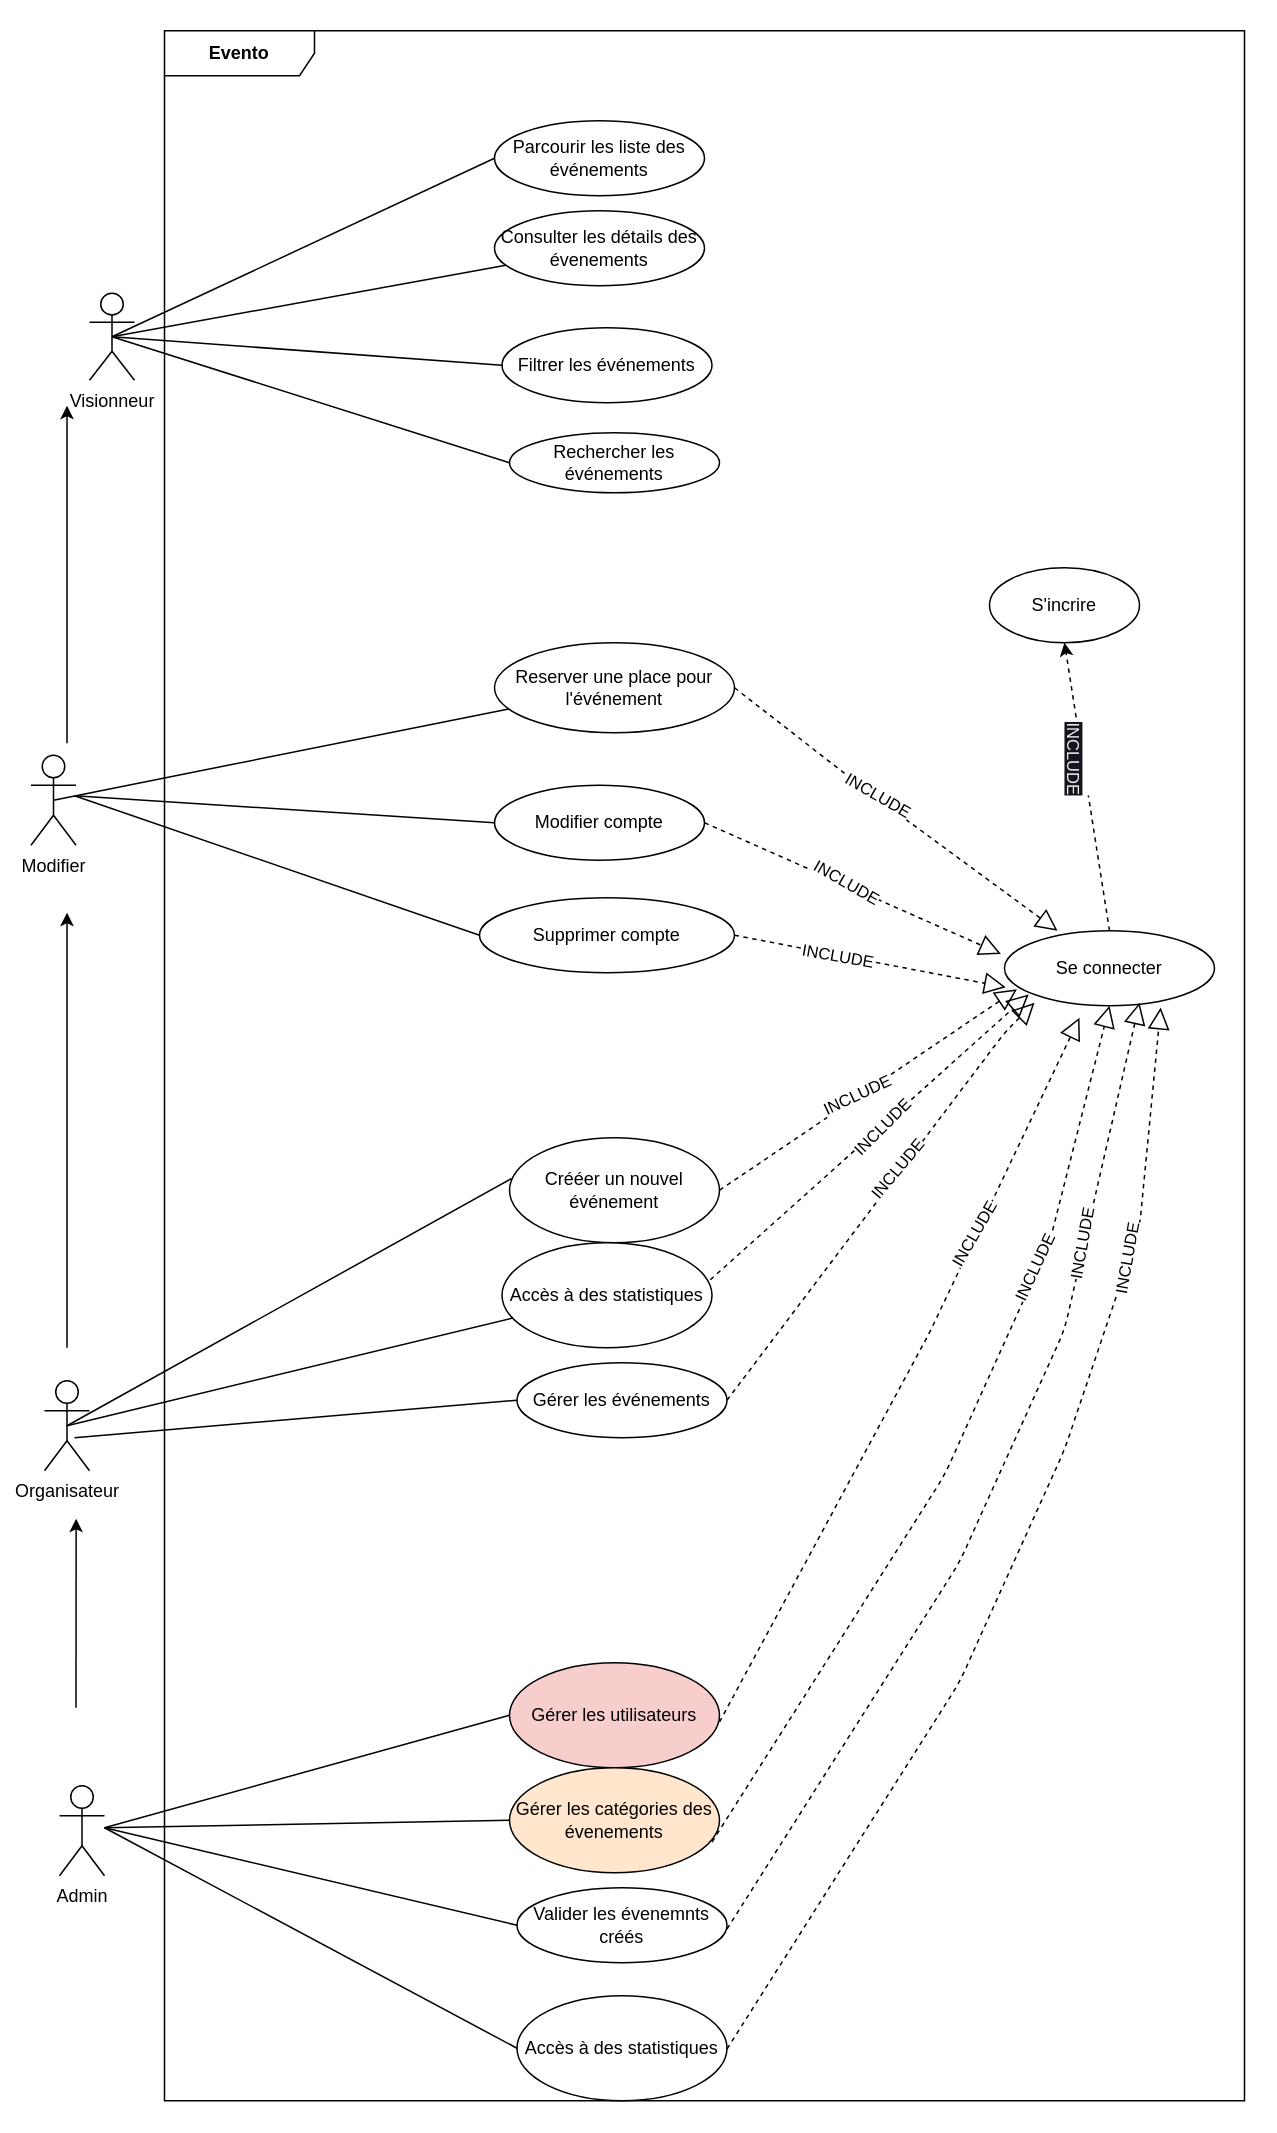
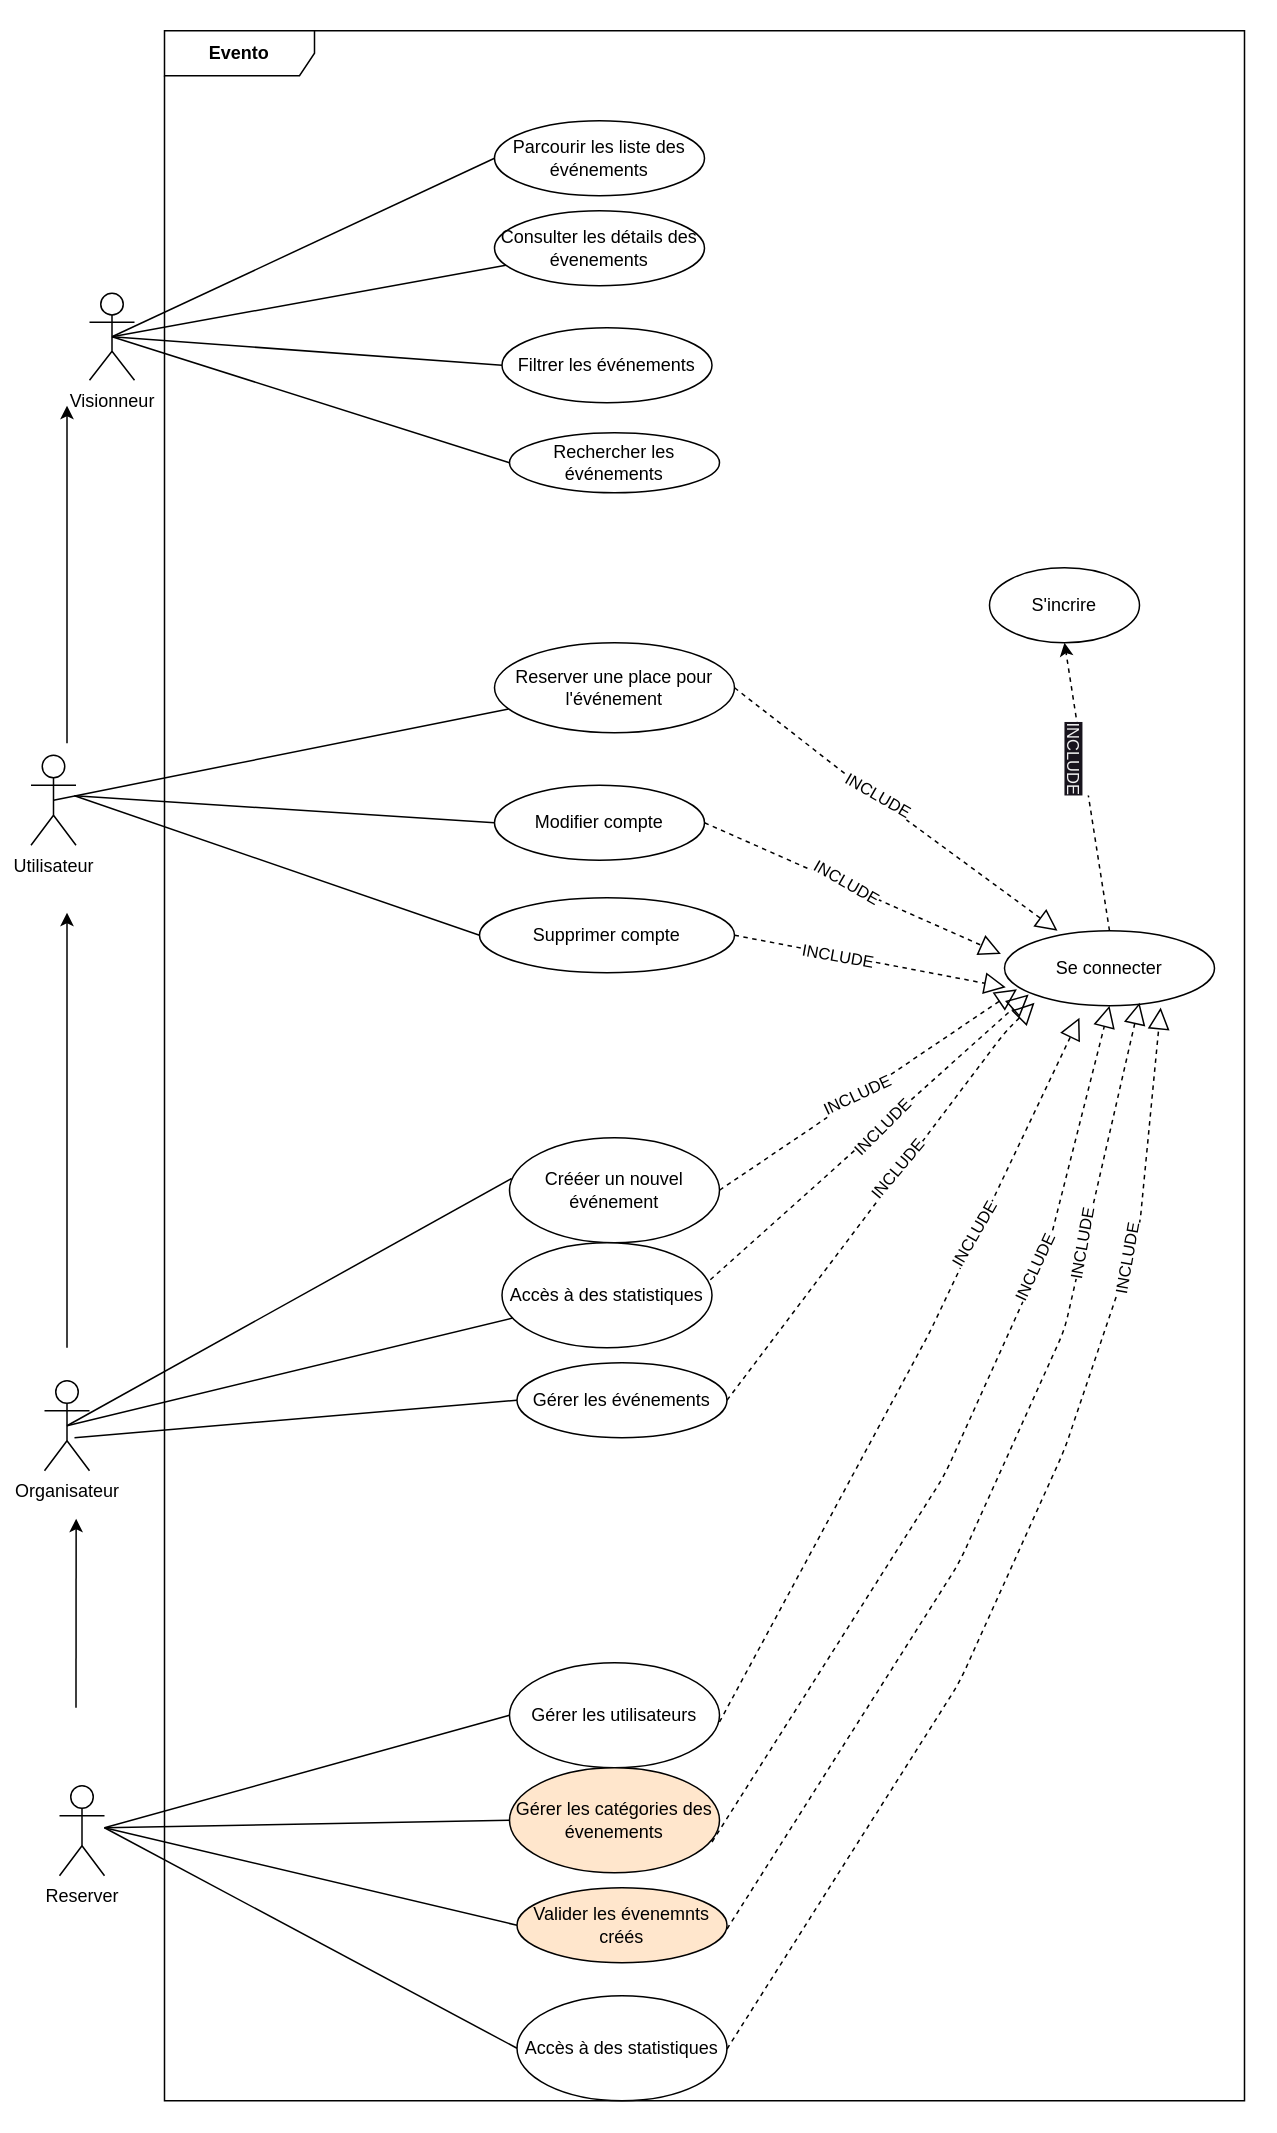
node "Modifier": label "Modifier" -> "Utilisateur"
node "Gérer les utilisateurs": fillcolor #f8cecc -> #ffffff
node "Admin": label "Admin" -> "Reserver"
node "Valider les évenemnts créés": fillcolor #ffffff -> #ffe6cc
